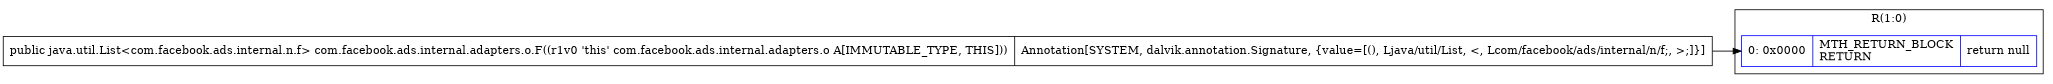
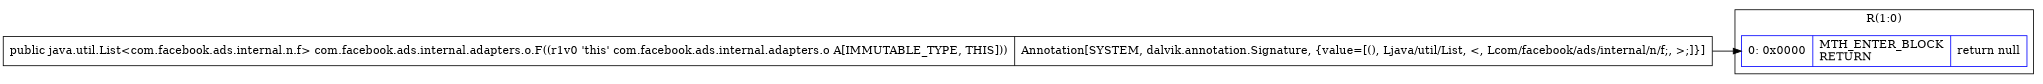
node "0: 0x0000": text "MTH_RETURN_BLOCK" -> "MTH_ENTER_BLOCK"
